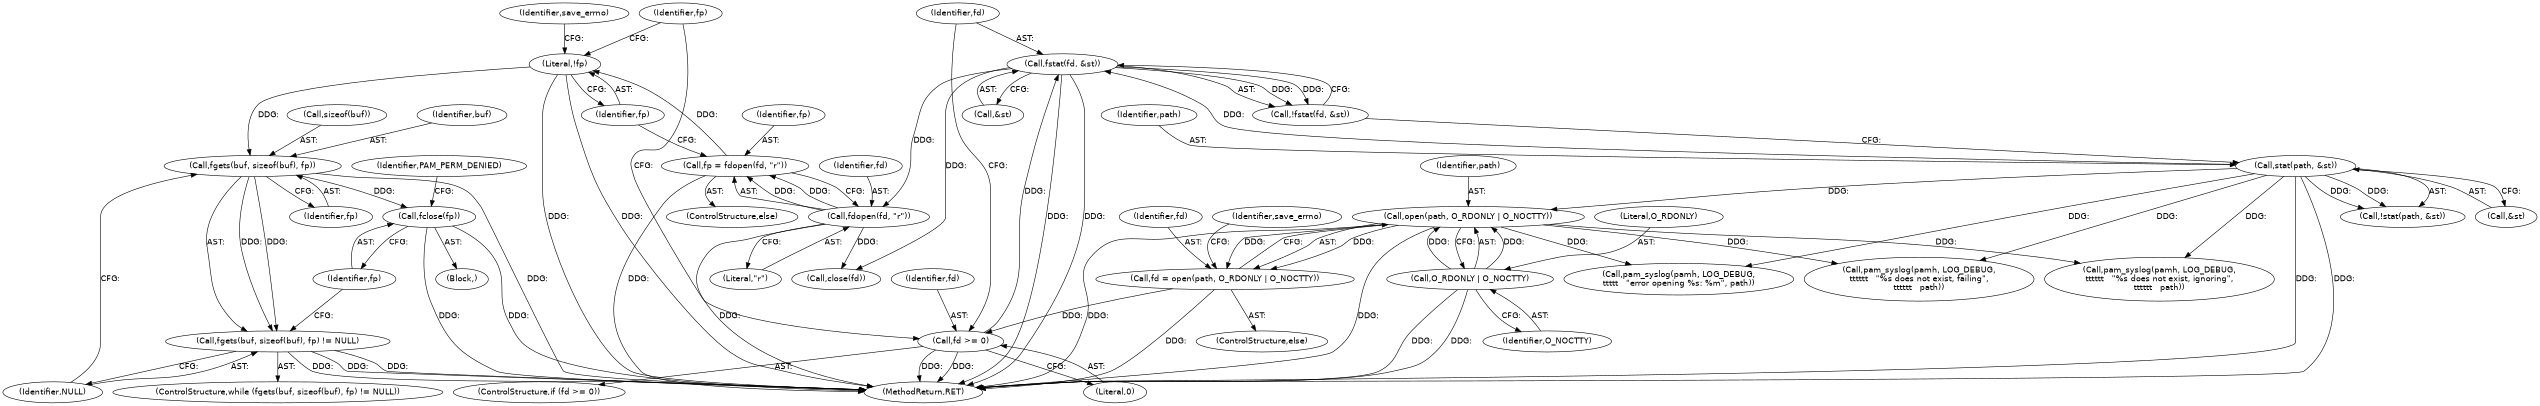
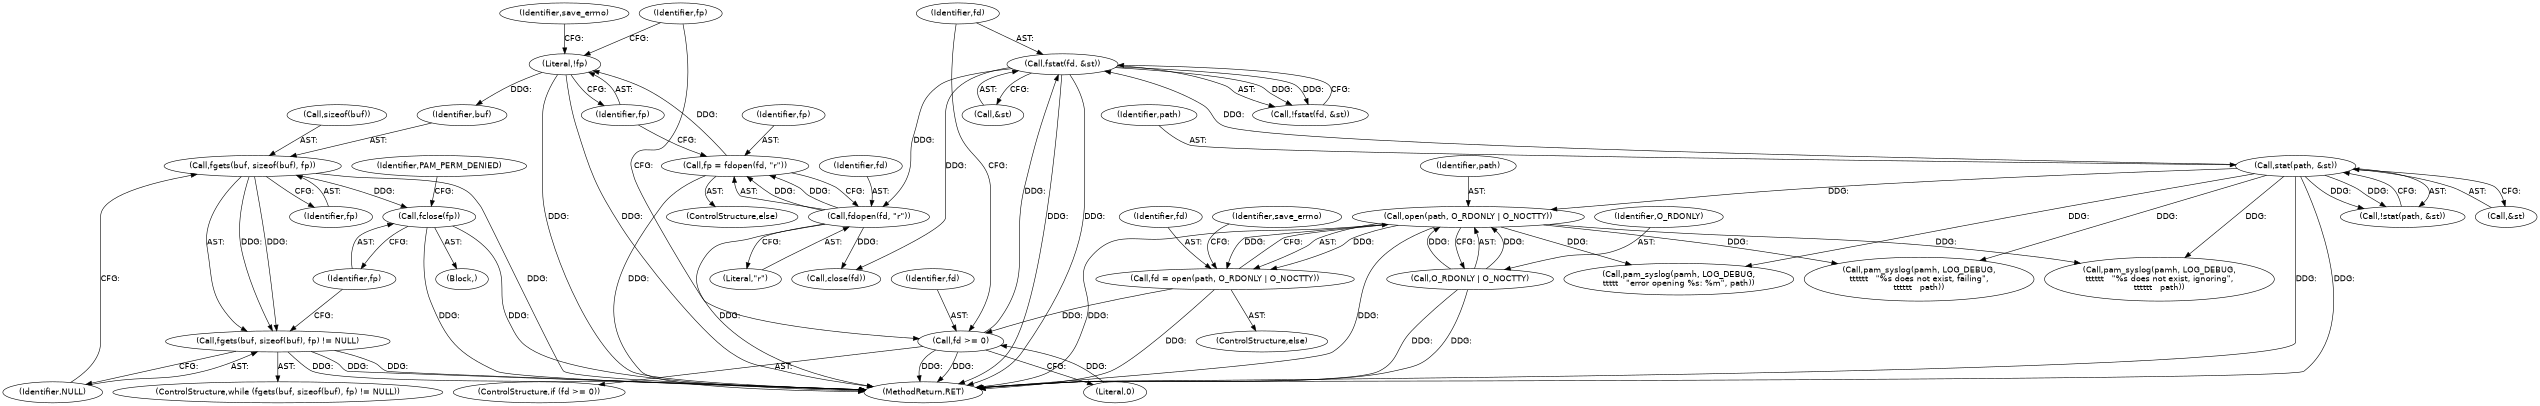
edge "(Literal,!fp)" -> "(Call,fgets(buf, sizeof(buf), fp))": now "(Literal,!fp)" -> "(Identifier,buf)"
edge "(Call,!fstat(fd, &st))" -> "(Call,stat(path, &st))": now "(Call,!stat(path, &st))" -> "(Call,stat(path, &st))"
node "(Literal,O_RDONLY)": label "(Literal,O_RDONLY)" -> "(Identifier,O_RDONLY)"
node "(Identifier,O_NOCTTY)": removed
edge "(Literal,0)" -> "(Call,fd >= 0)": label "AST: " -> "DDG: "
